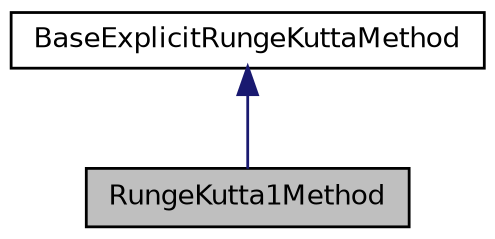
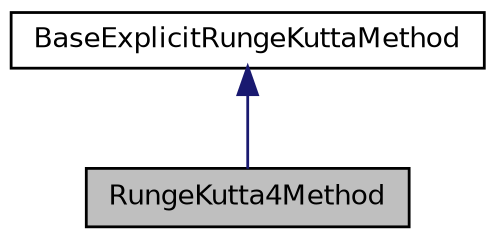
node "RungeKutta1Method": label "RungeKutta1Method" -> "RungeKutta4Method"
